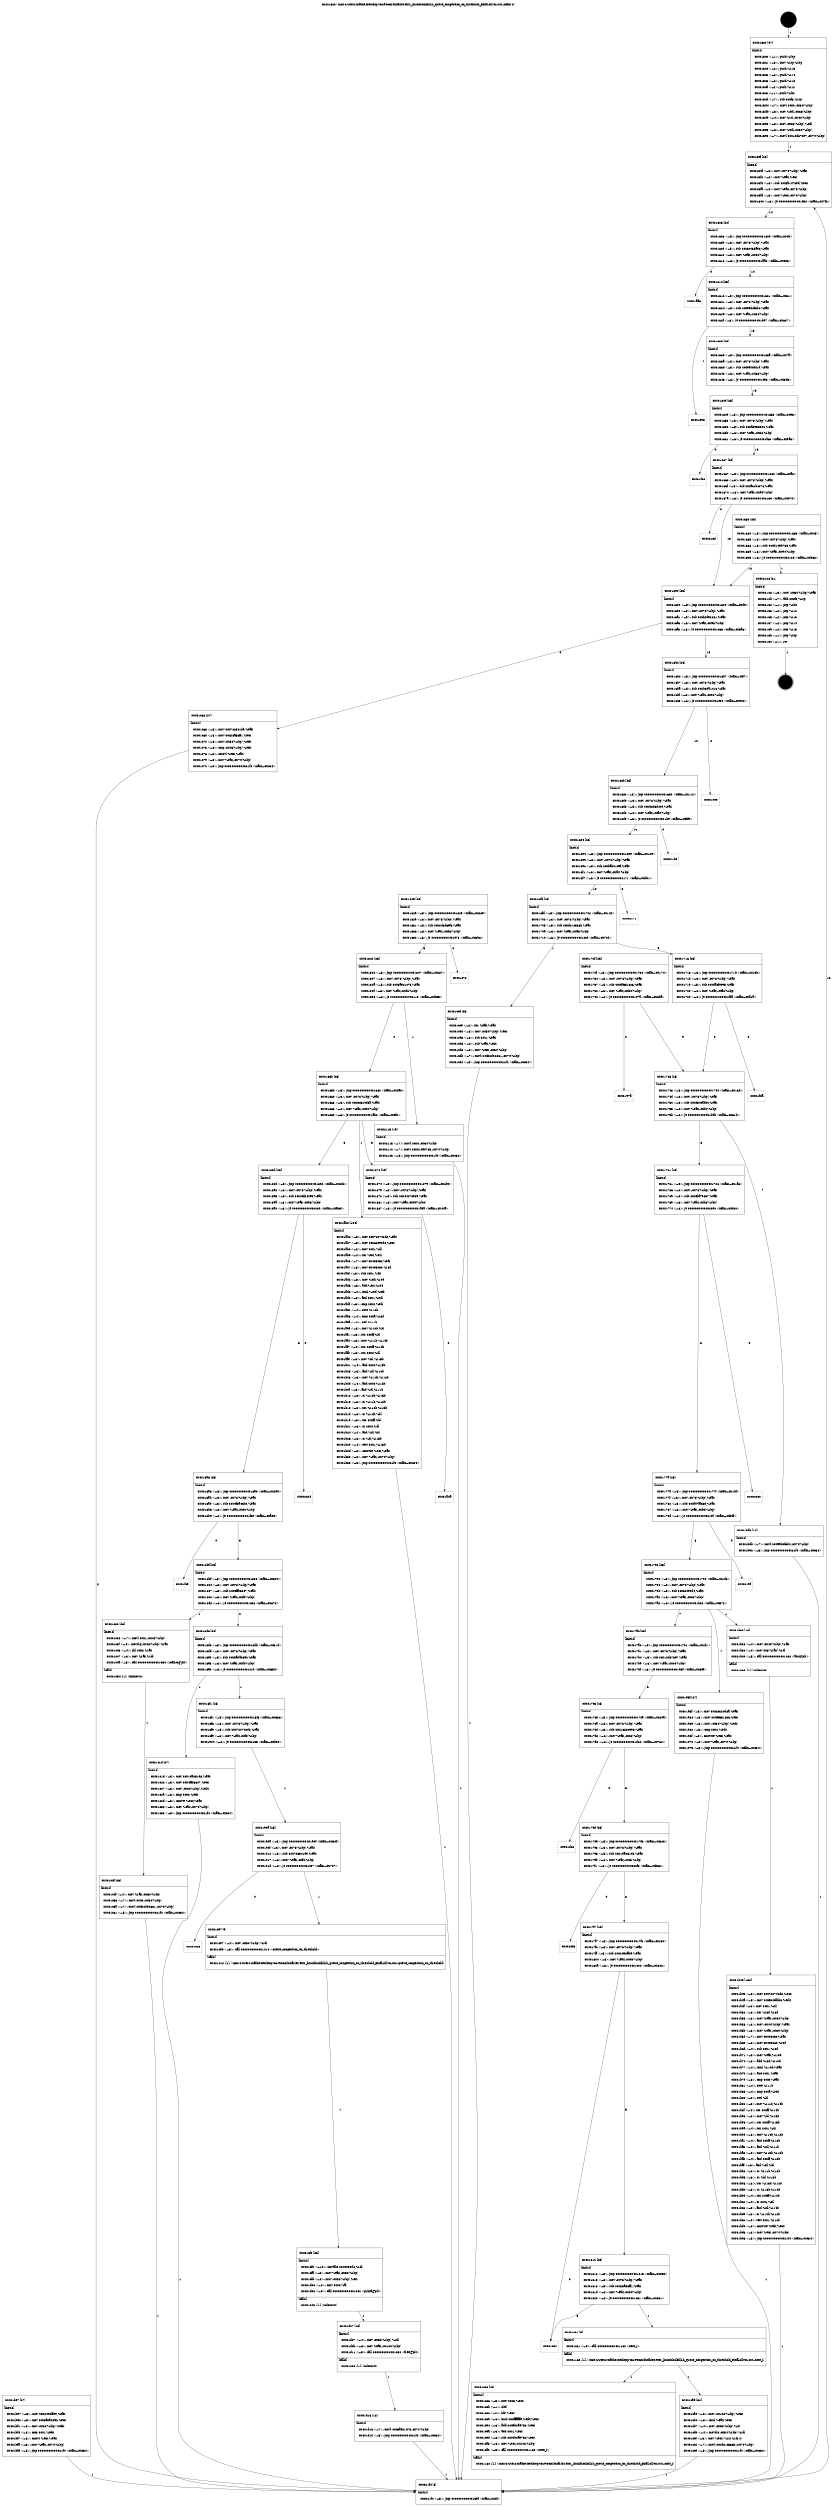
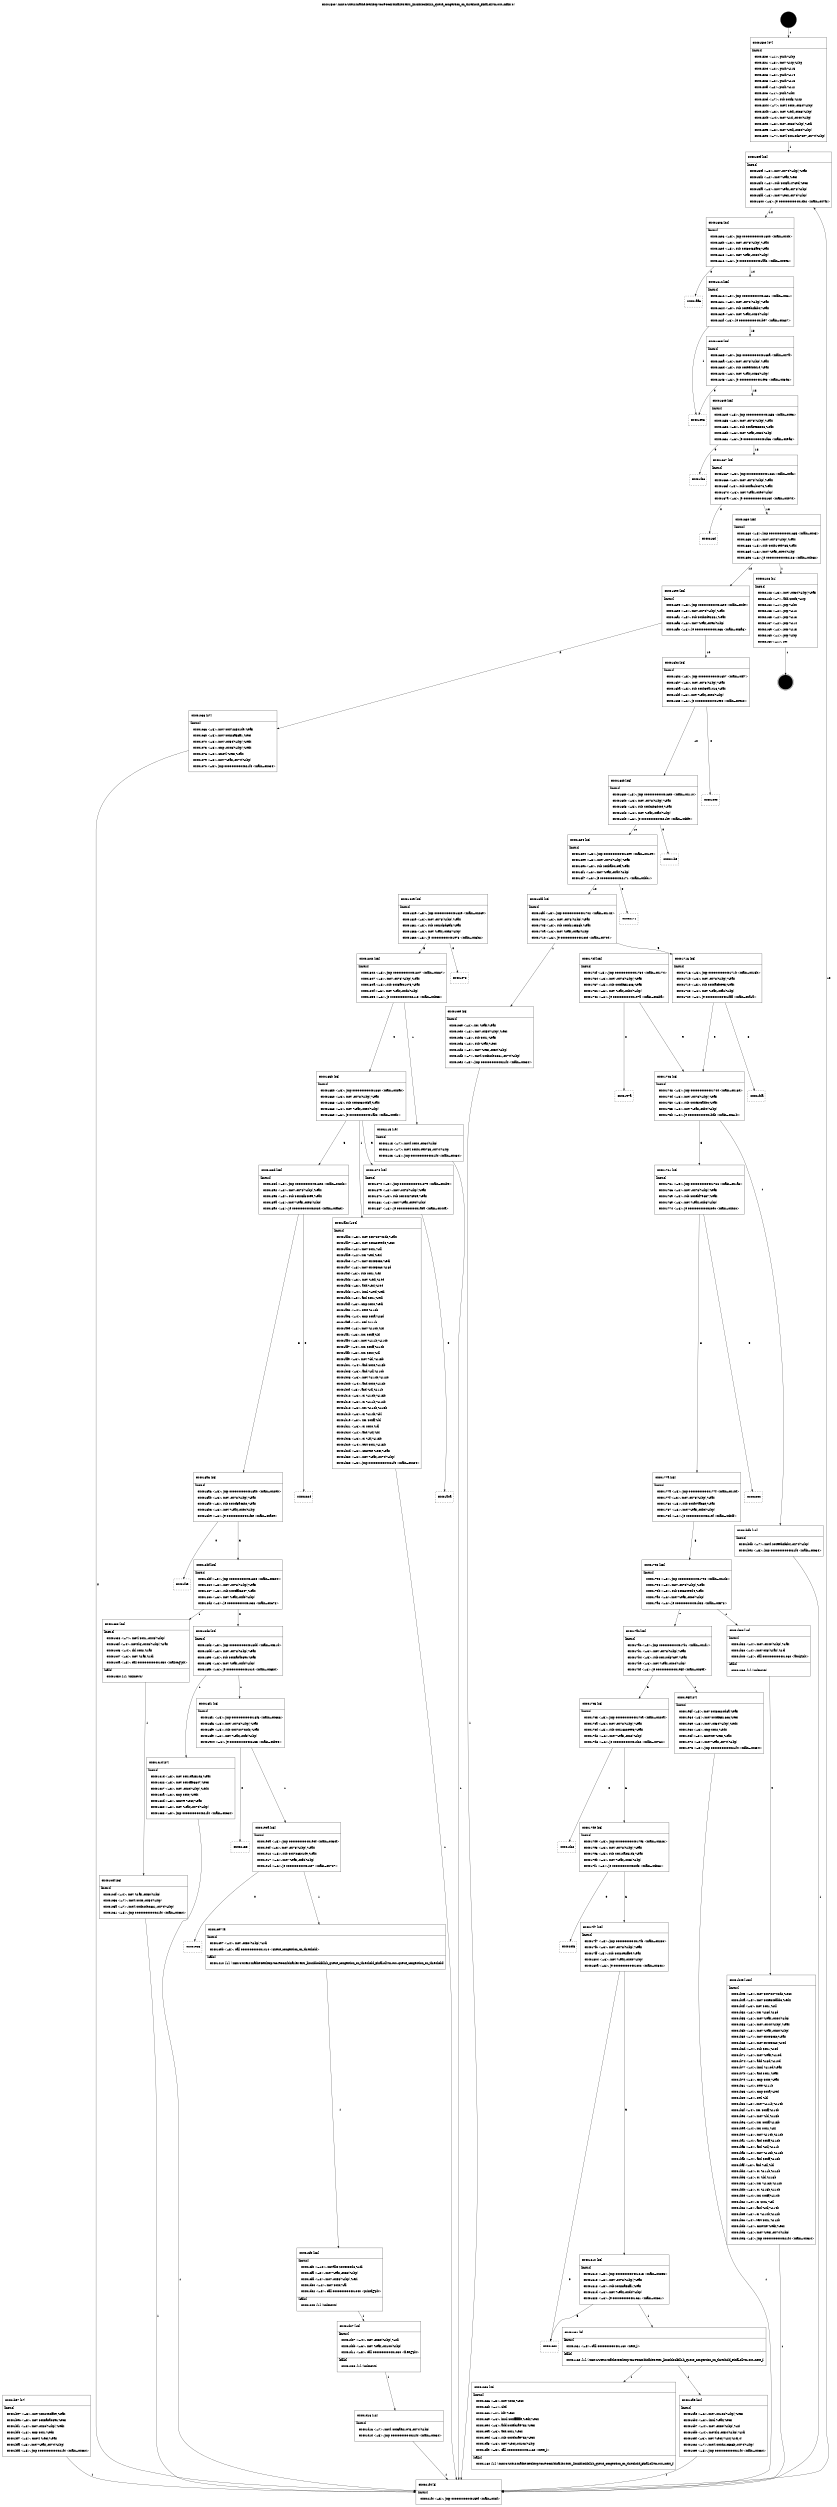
edge "0x401635 [25]" -> "0x401e93": added, label "0"
edge "0x401667 [25]" -> "0x401699 [25]": now "0x401667 [25]" -> "0x401680 [25]"
node "0x40219f": removed
edge "0x401793 [25]" -> "0x40195f [27]": now "0x4017ac [25]" -> "0x40195f [27]"
edge "0x401b38 [13]" -> "0x401b45 [150]": label " 1" -> " 4"
node "0x402155": added
